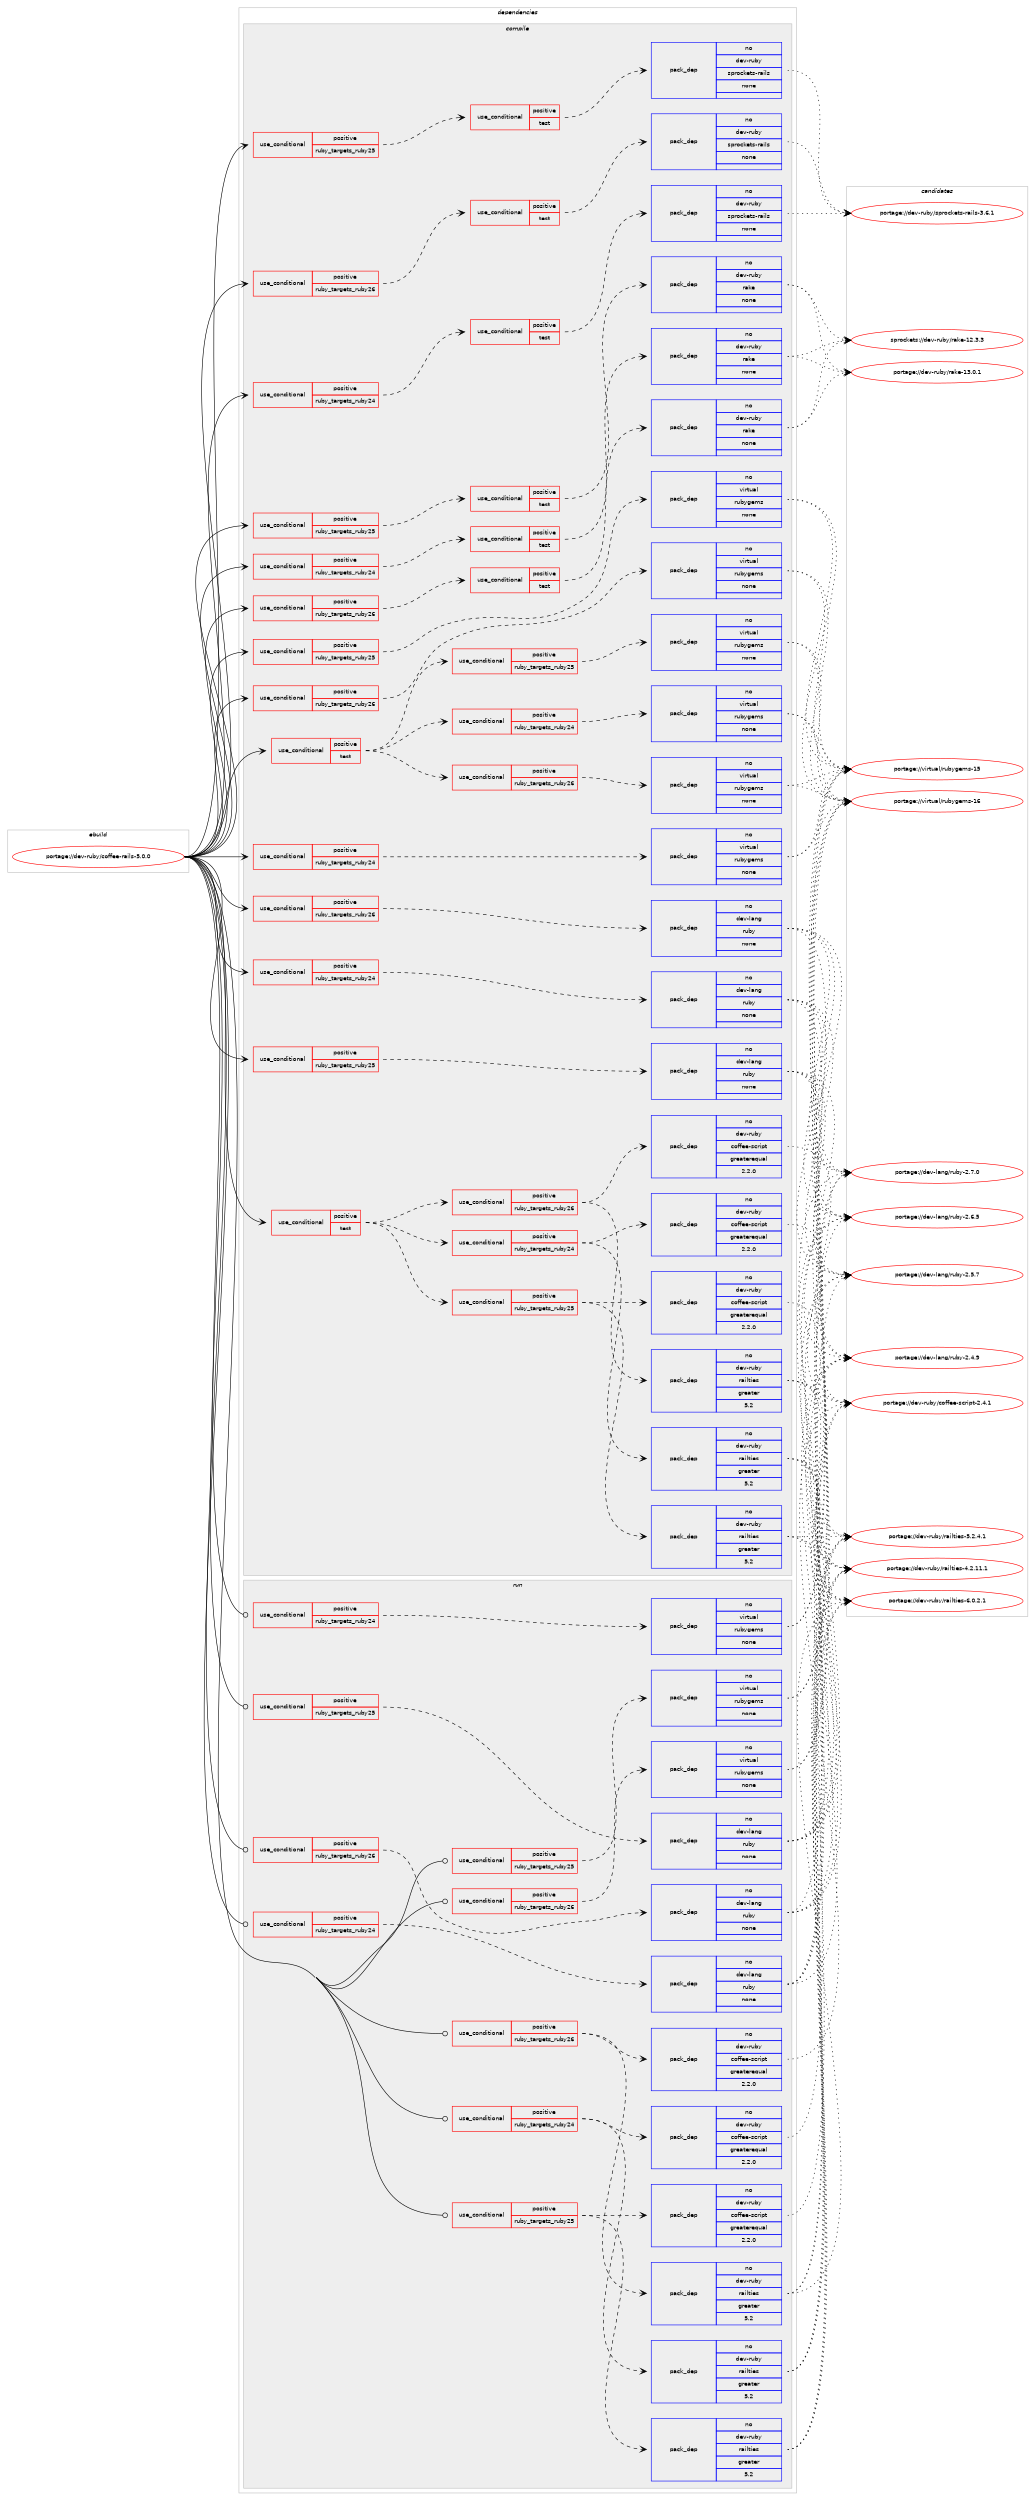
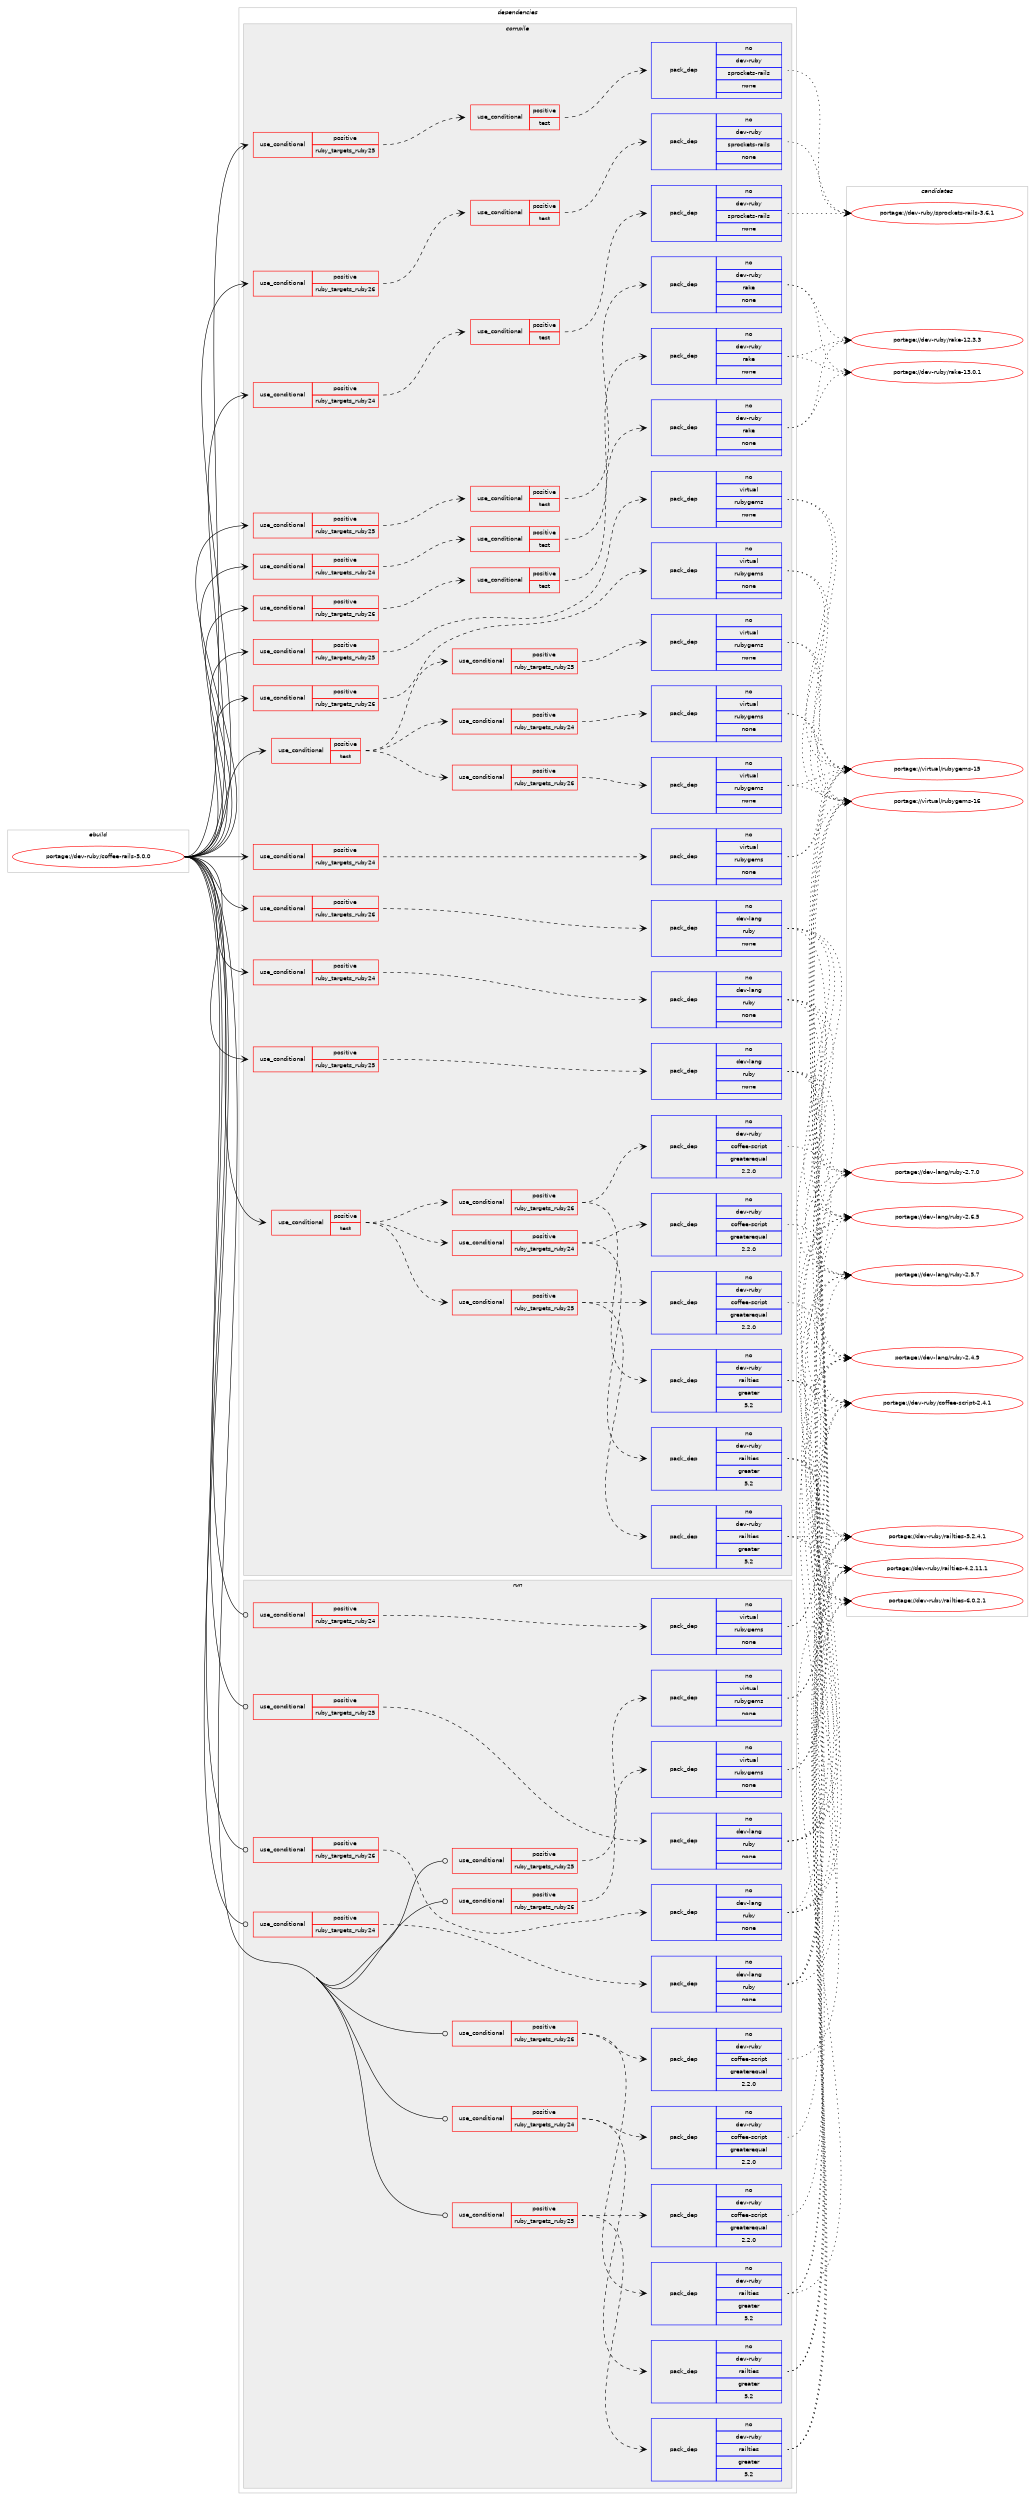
node "sprockets://dev-ruby/rake-12.3.3": label "sprockets://dev-ruby/rake-12.3.3" -> "portage://dev-ruby/rake-12.3.3"
